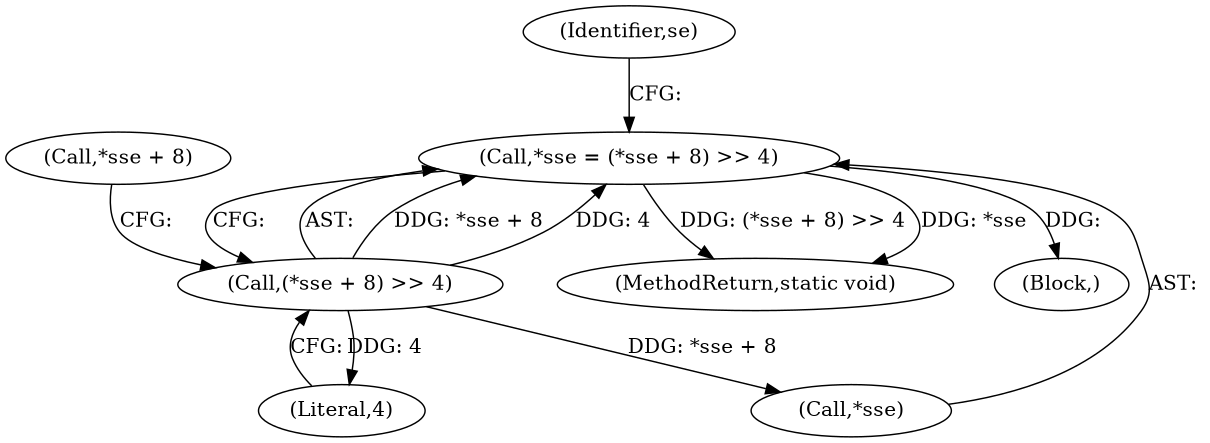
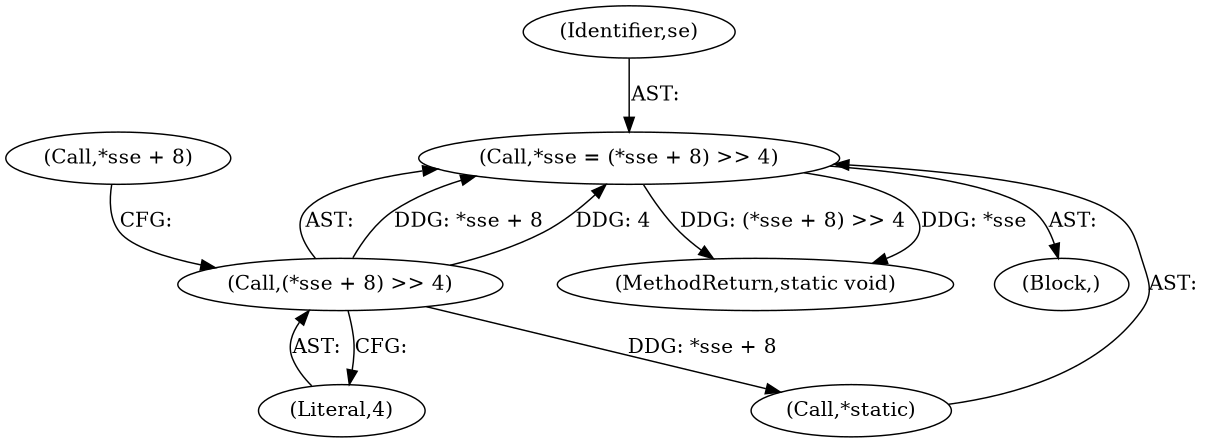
edge "(Identifier,se)" -> "(Call,*sse = (*sse + 8) >> 4)": label "CFG: " -> "AST: "
edge "(Call,*sse = (*sse + 8) >> 4)" -> "(Call,(*sse + 8) >> 4)": removed, label "CFG:"
edge "(Call,*sse = (*sse + 8) >> 4)" -> "(Block,)": label "DDG: " -> "AST: "
edge "(Literal,4)" -> "(Call,(*sse + 8) >> 4)": label "CFG: " -> "AST: "
edge "(Call,(*sse + 8) >> 4)" -> "(Literal,4)": label "DDG: 4" -> "CFG: "
node "(Call,*sse)": label "(Call,*sse)" -> "(Call,*static)"
